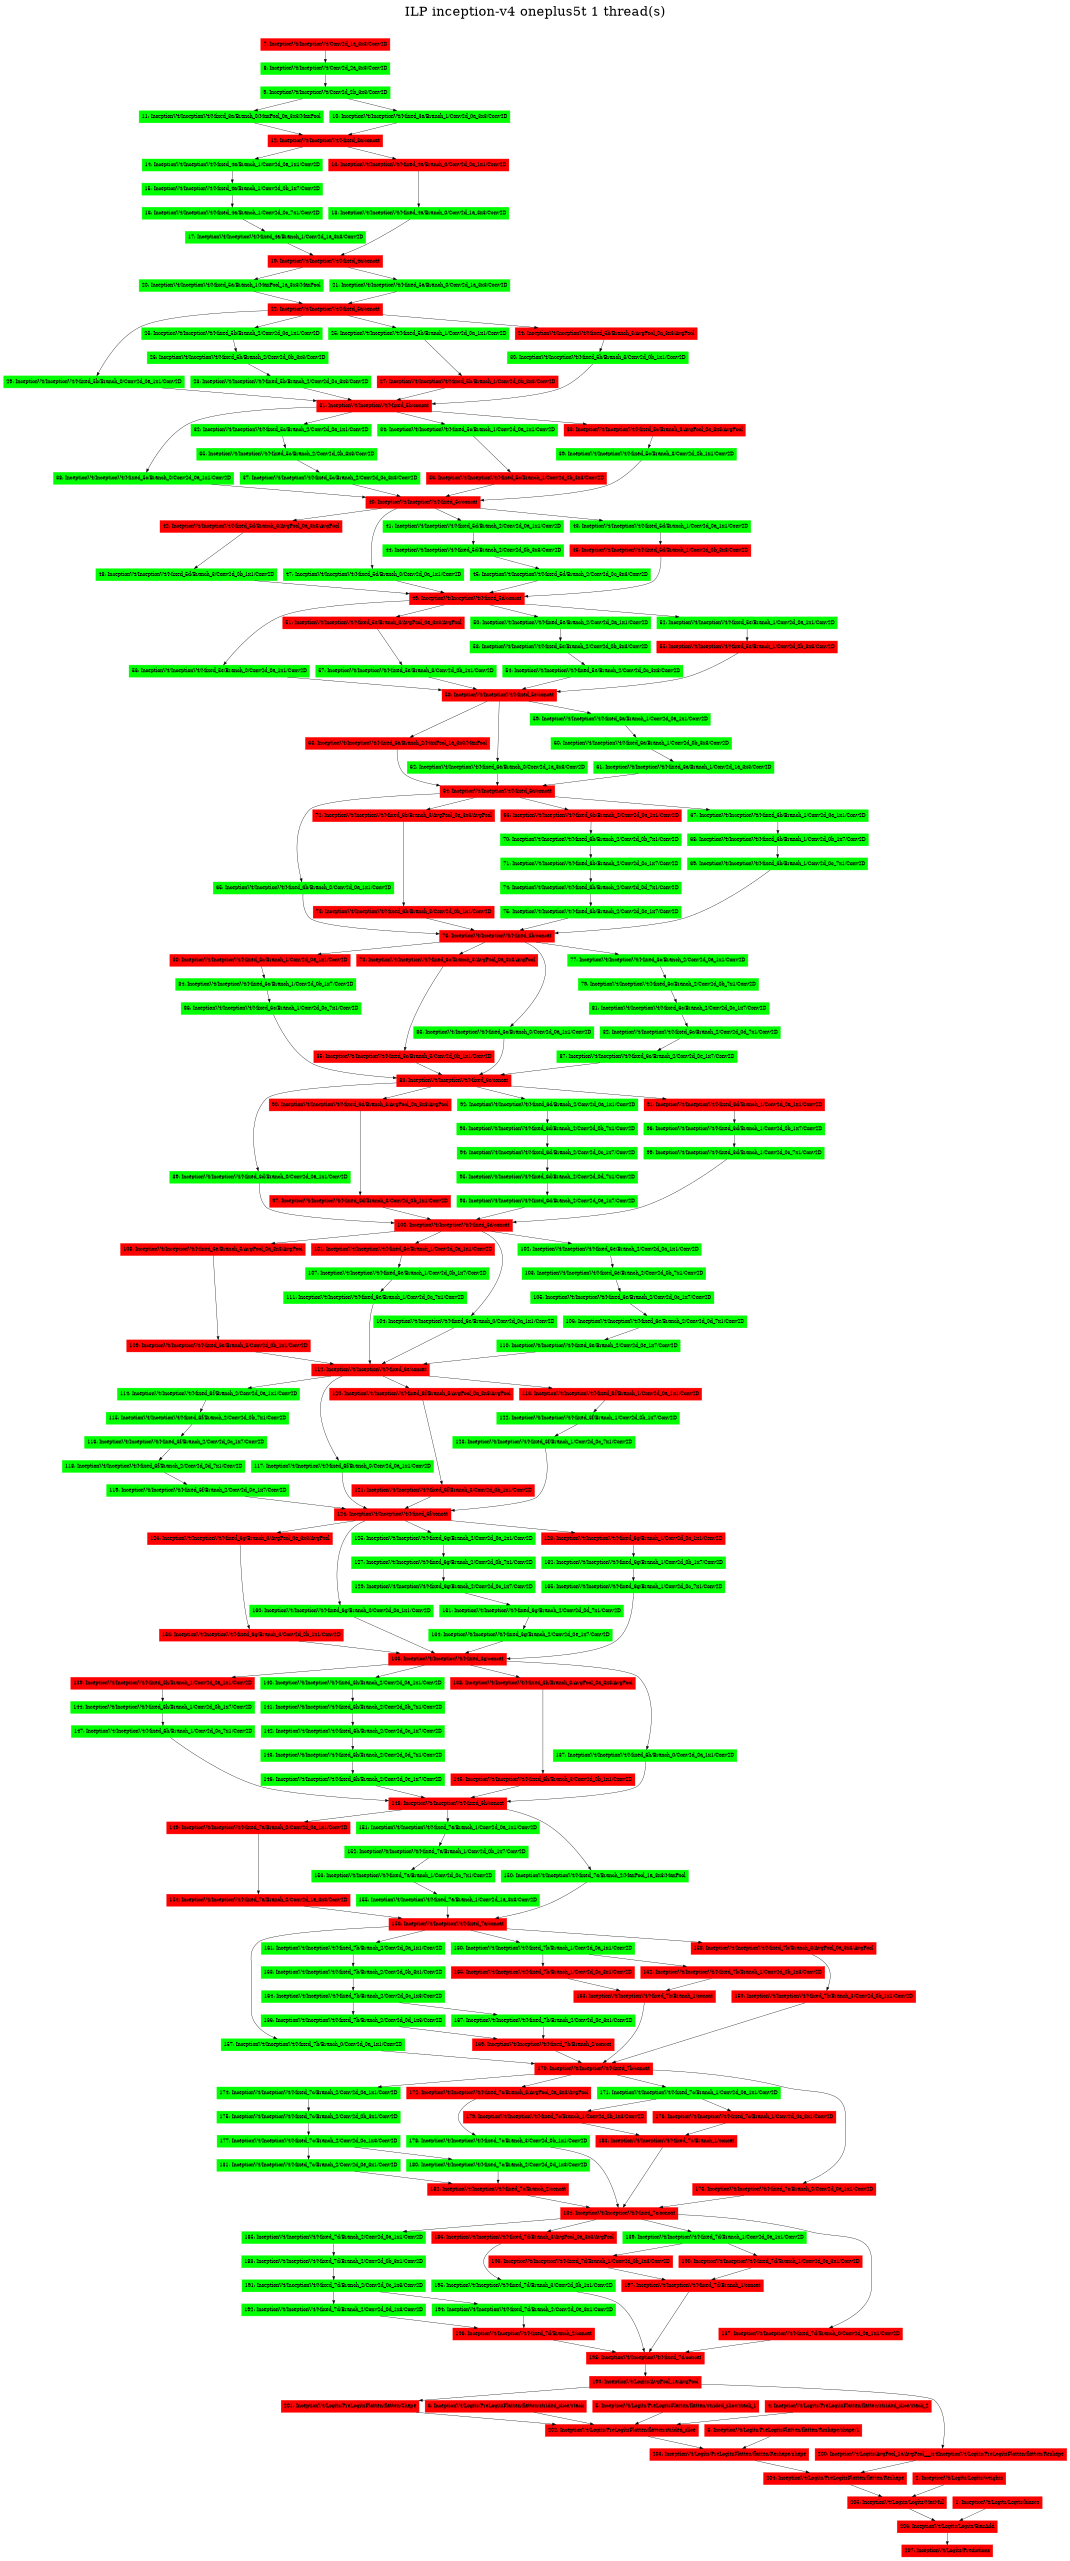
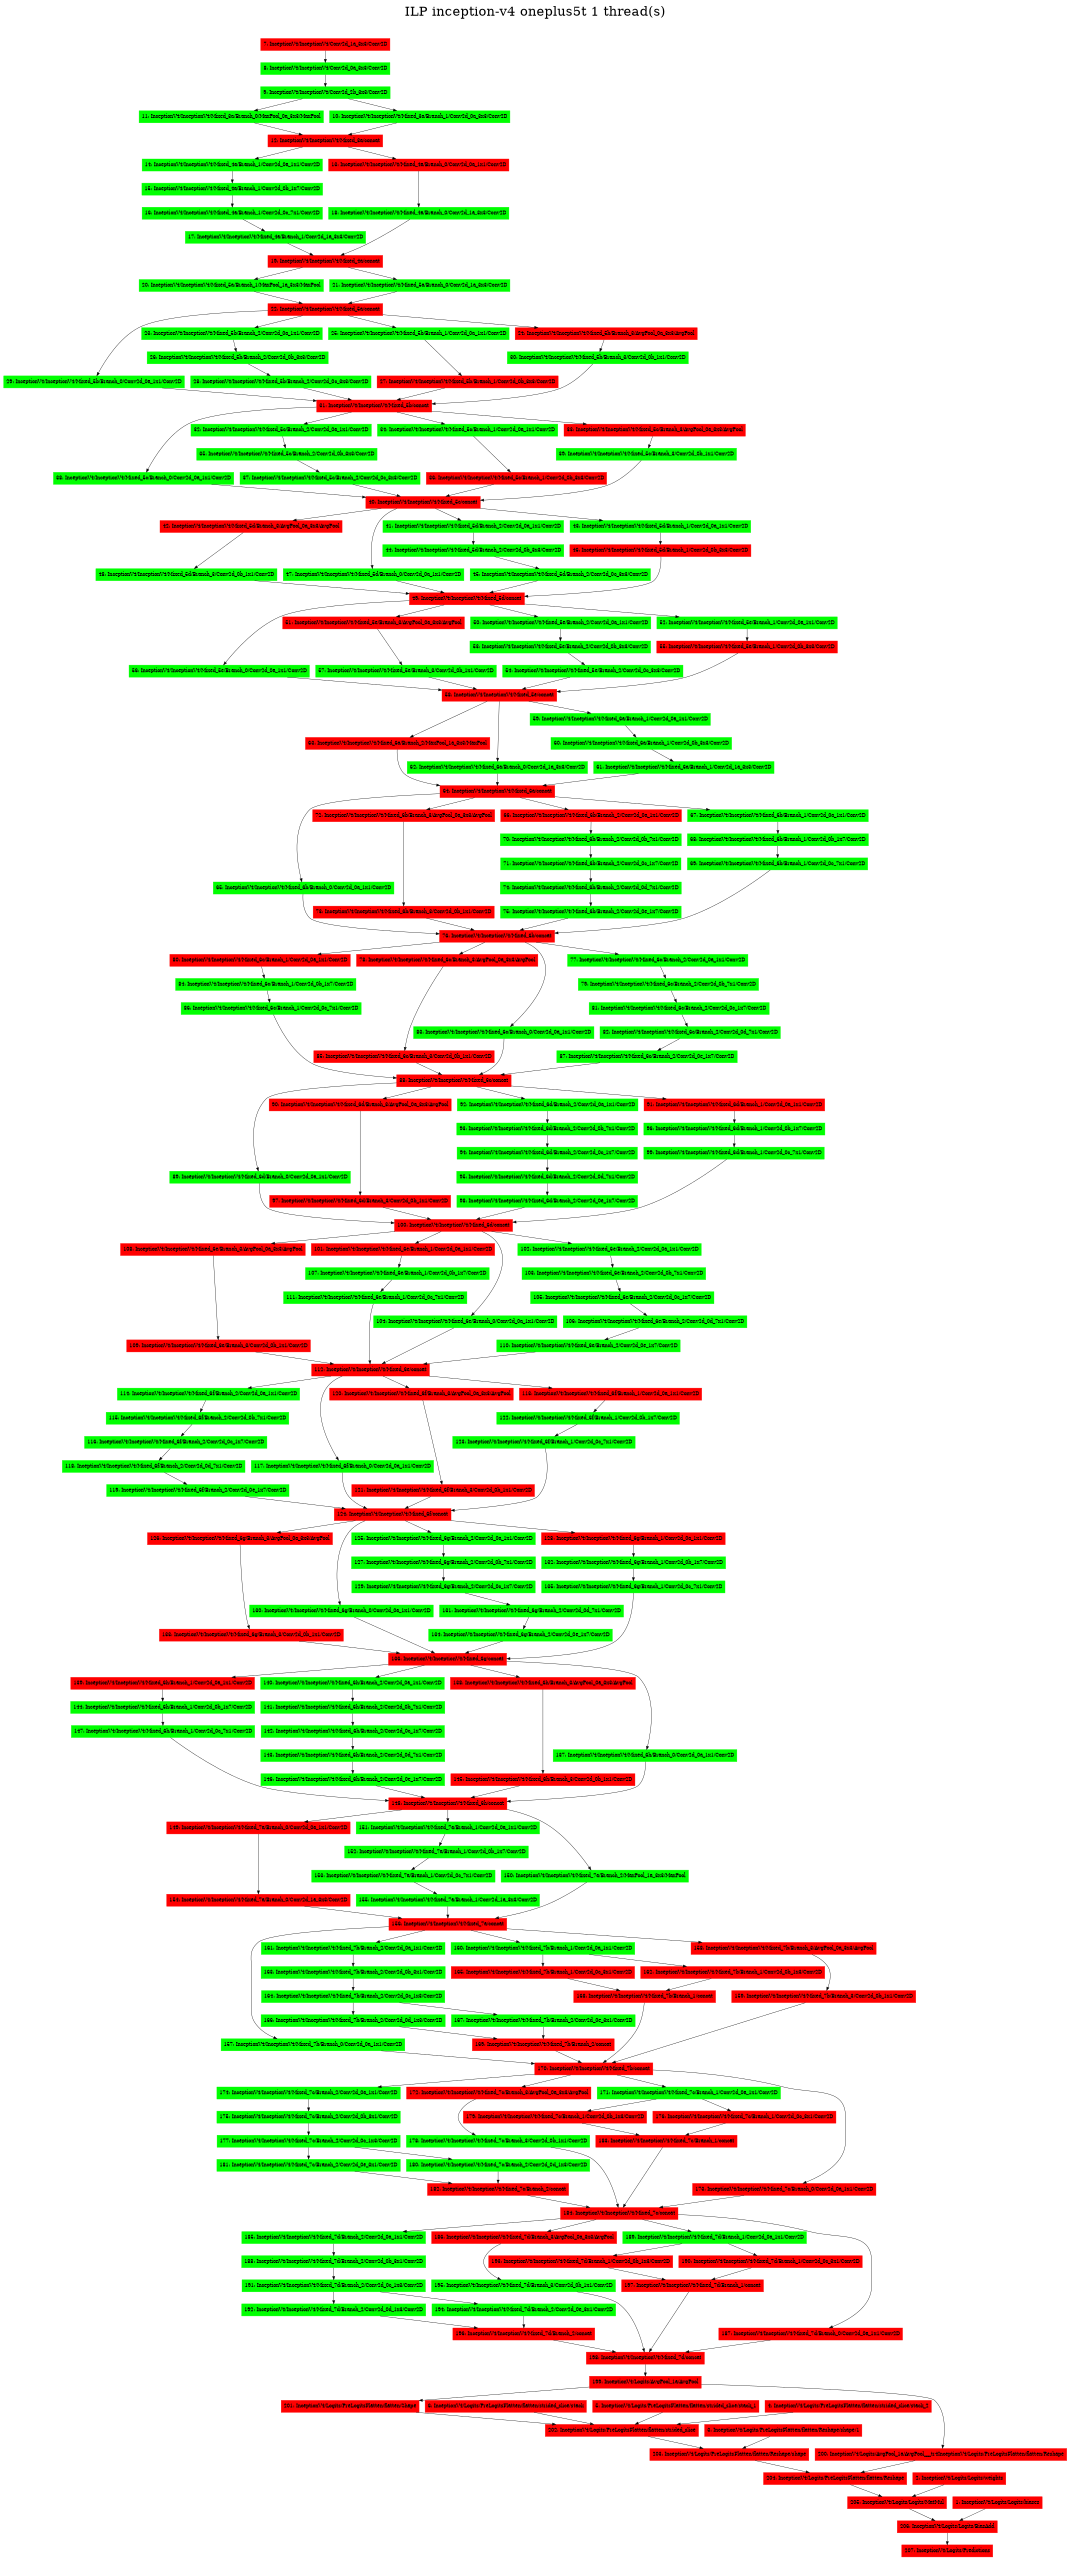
node "8: InceptionV4/InceptionV4/Conv2d_2a_3x3/Conv2D": label "8: InceptionV4/InceptionV4/Conv2d_2a_3x3/Conv2D" -> "8: InceptionV4/InceptionV4/Conv2d_0a_3x3/Conv2D"
